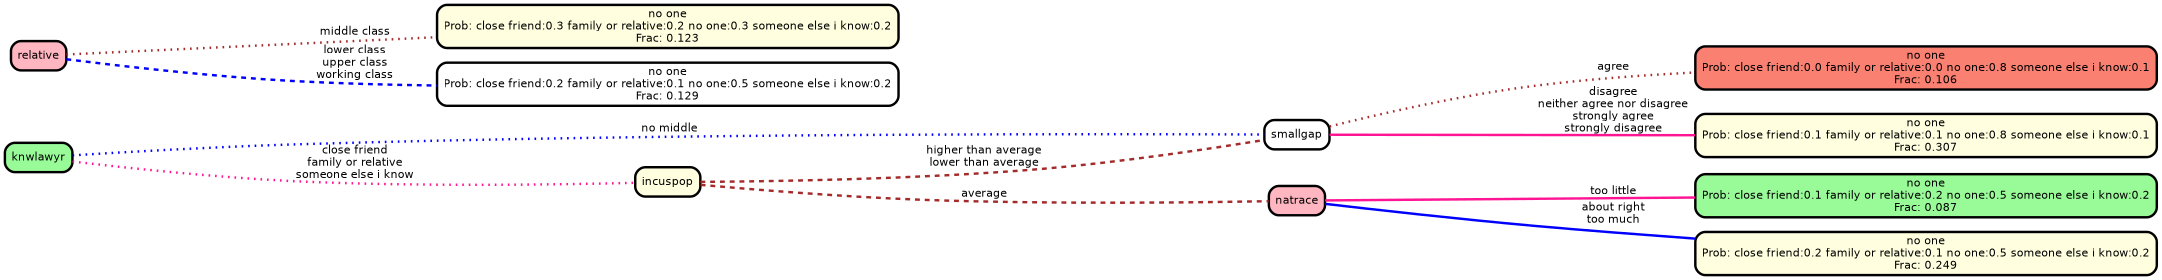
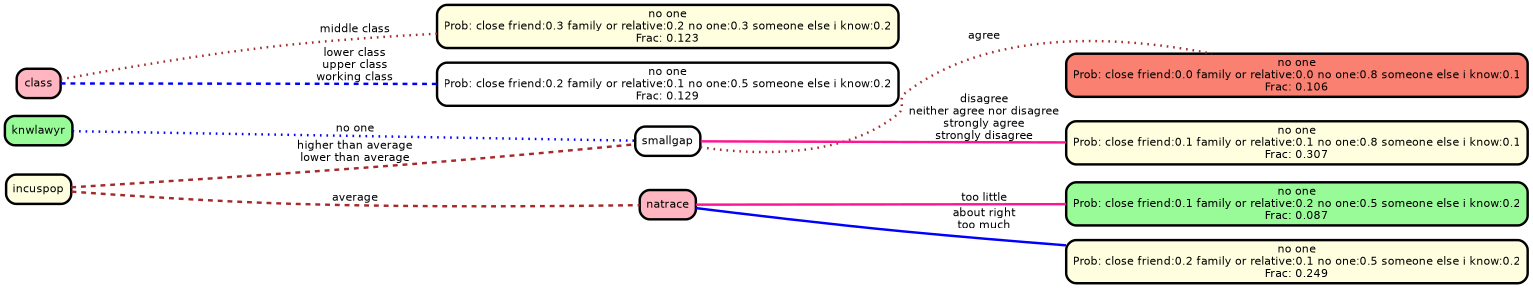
node "relative": label "relative" -> "class"
edge "smallgap" -- "knwlawyr": label " no middle" -> " no one"
edge "knwlawyr" -- "incuspop": removed, label "close friend family or relative someone else i know"
